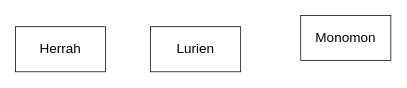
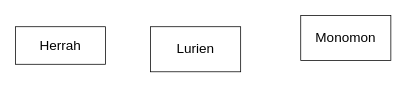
node "Herrah": size 90x45 -> 90x38
